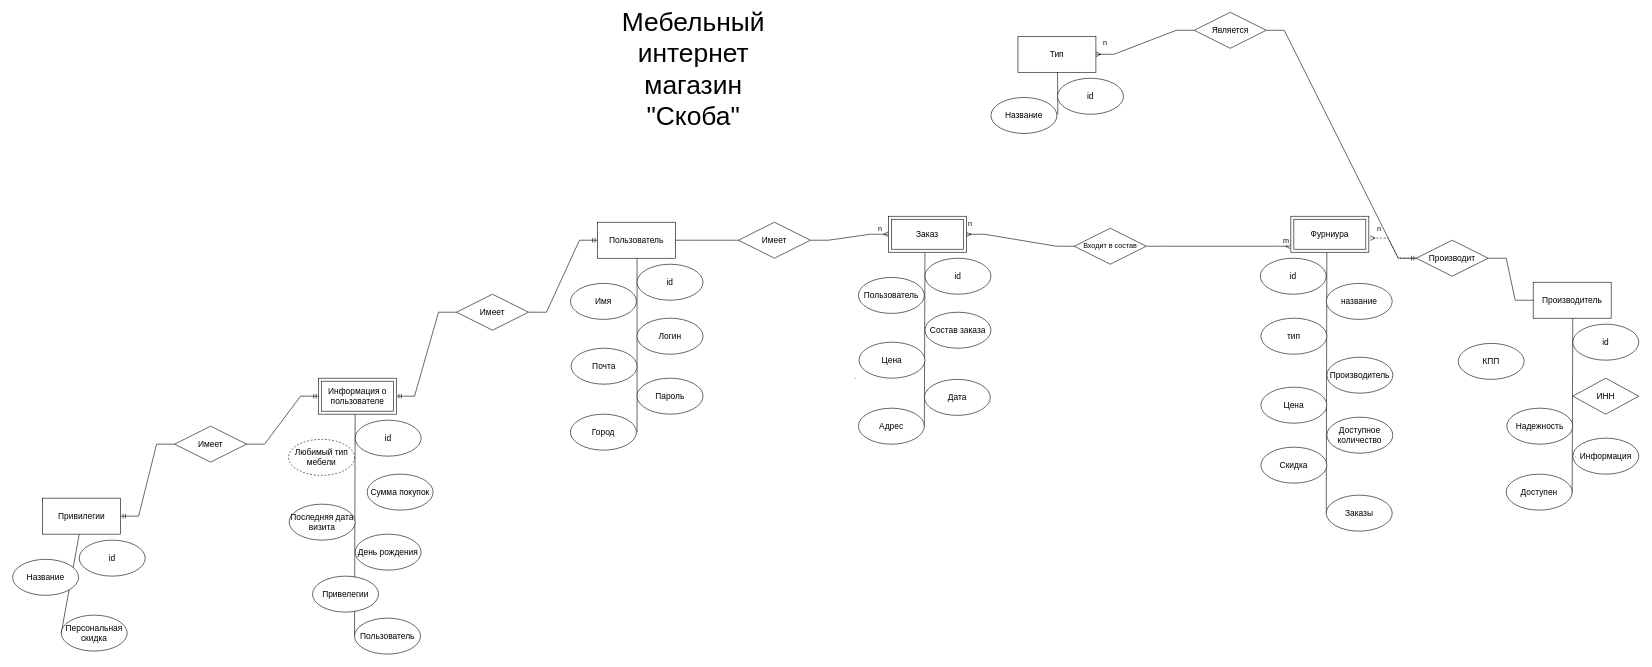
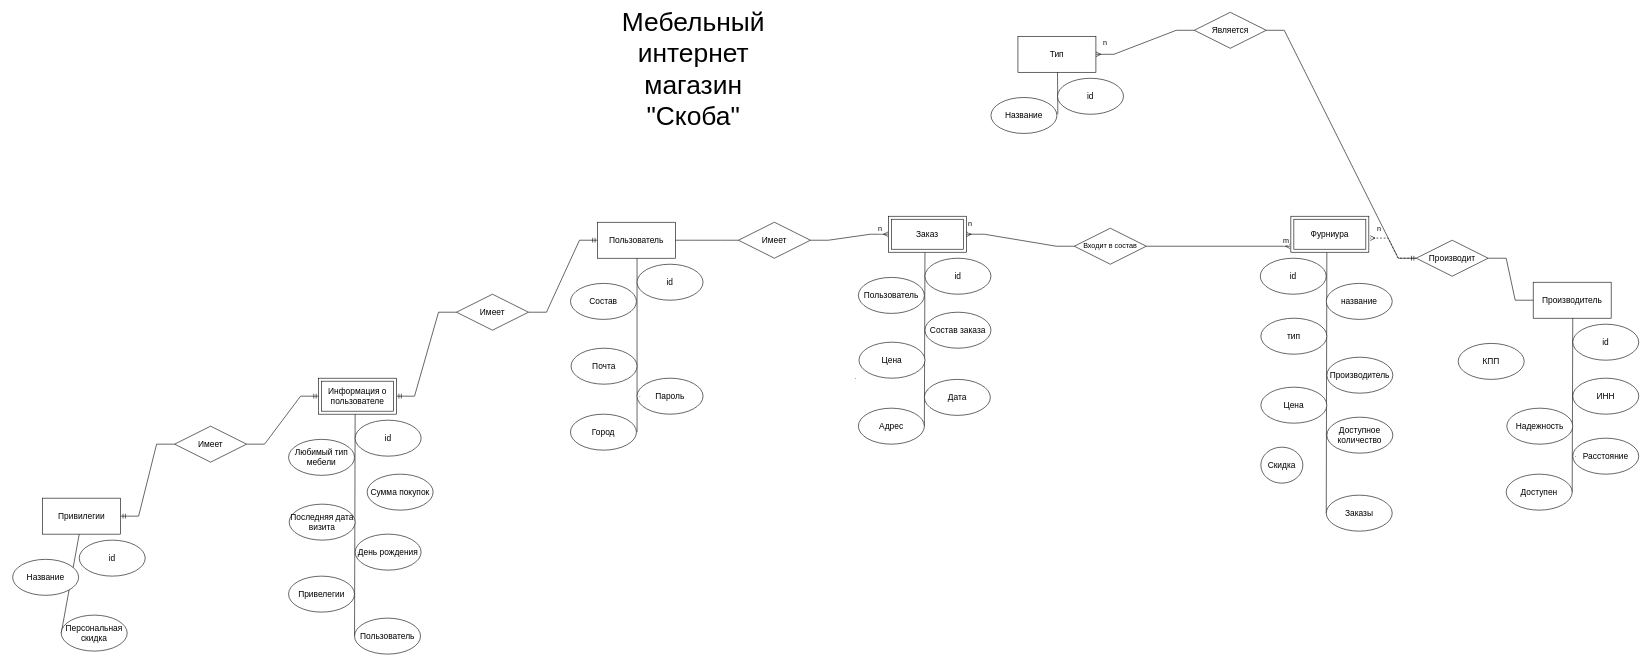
node "Имя": label "Имя" -> "Состав"
node "Логин": removed
node "ИНН": shape diamond -> ellipse
node "Информация": label "Информация" -> "Расстояние"
node "Любимый тип мебели": style dashed -> solid
node "Скидка": size 66x36 -> 42x36
node "Привелегии": moved (345, 594) -> (321, 594)
